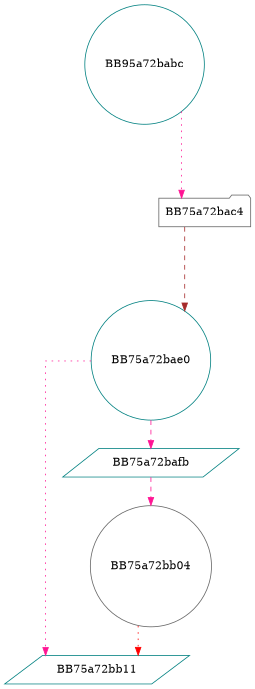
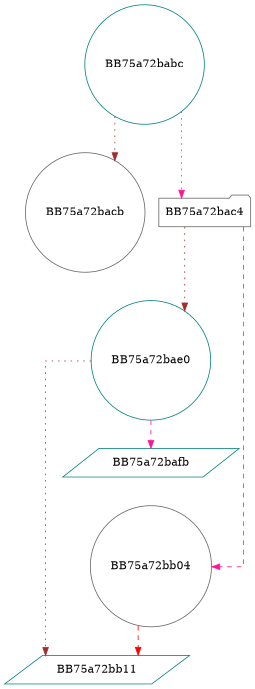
node "BB95a72babc": label "BB95a72babc" -> "BB75a72babc"
node "BB75a72bacb": added
edge "BB75a72bac4" -> "BB75a72bae0": style dashed -> dotted
edge "BB75a72bae0" -> "BB75a72bb11": color deeppink -> brown
edge "BB75a72bafb" -> "BB75a72bb04": now "BB75a72bac4" -> "BB75a72bb04"
edge "BB75a72bb04" -> "BB75a72bb11": style dotted -> dashed
